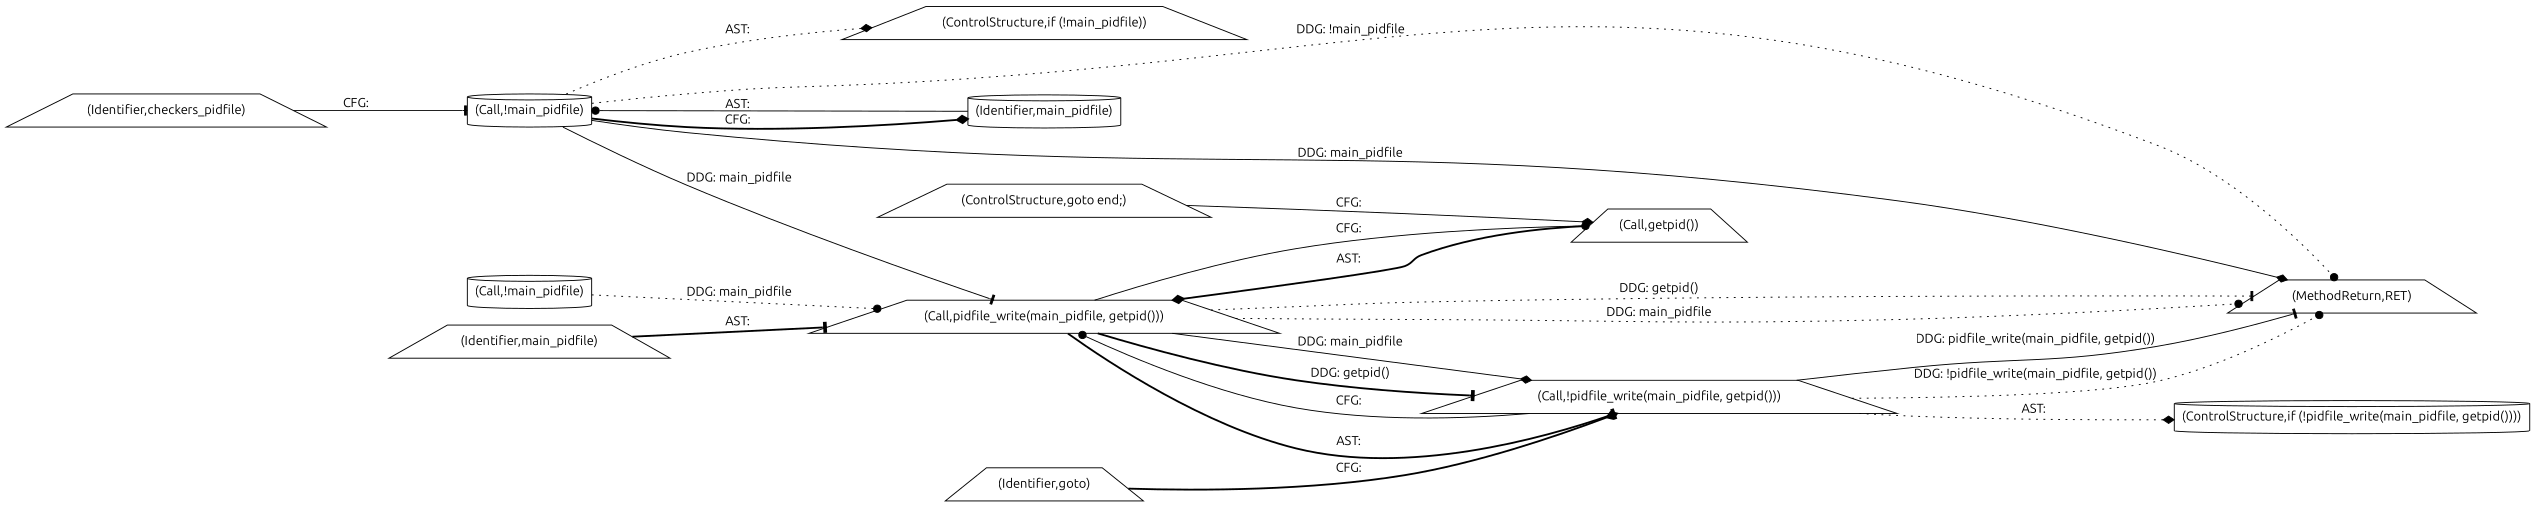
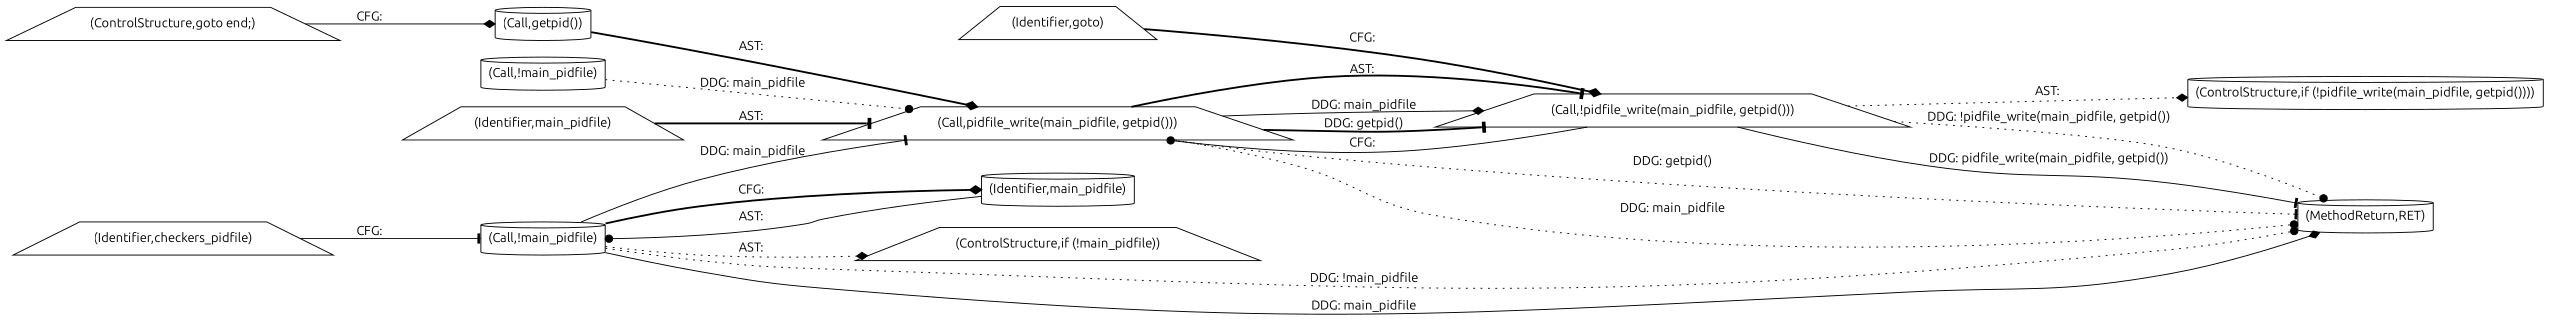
node "(Call,getpid())": shape trapezium -> cylinder
edge "(Call,pidfile_write(main_pidfile, getpid()))" -> "(Call,getpid())": removed, label "CFG:"
node "(MethodReturn,RET)": shape trapezium -> cylinder
